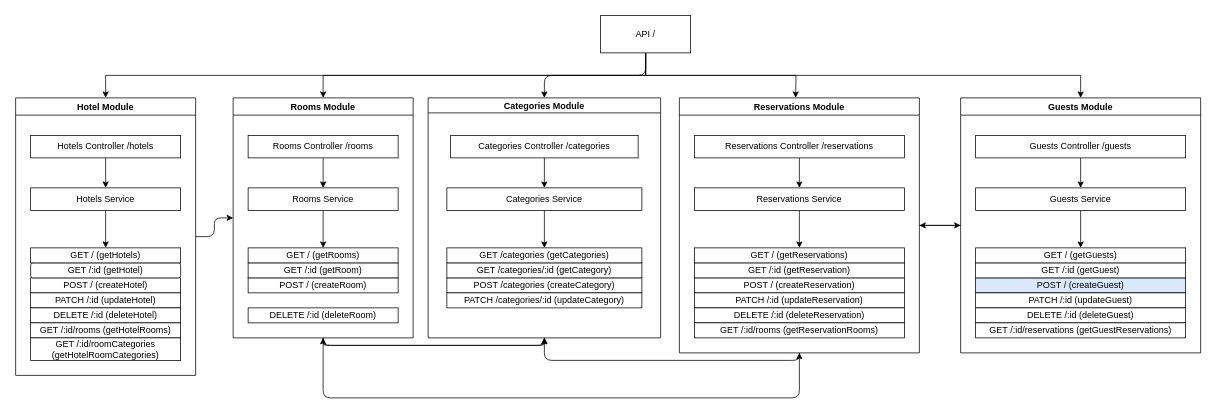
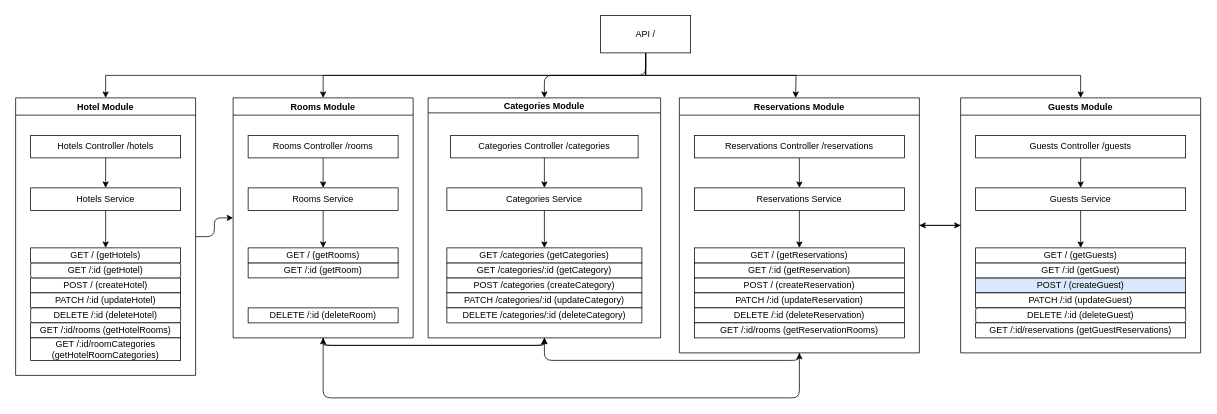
edge "POST / (createRoom)" -> "GET / (getRooms)": removed
node "POST / (createRoom)": removed
node "DELETE /:id (deleteHotel)": shape rectangle -> rounded rectangle
node "DELETE /categories/:id (deleteCategory)": added
node "DELETE /:id (deleteGuest)": shape rectangle -> rounded rectangle
